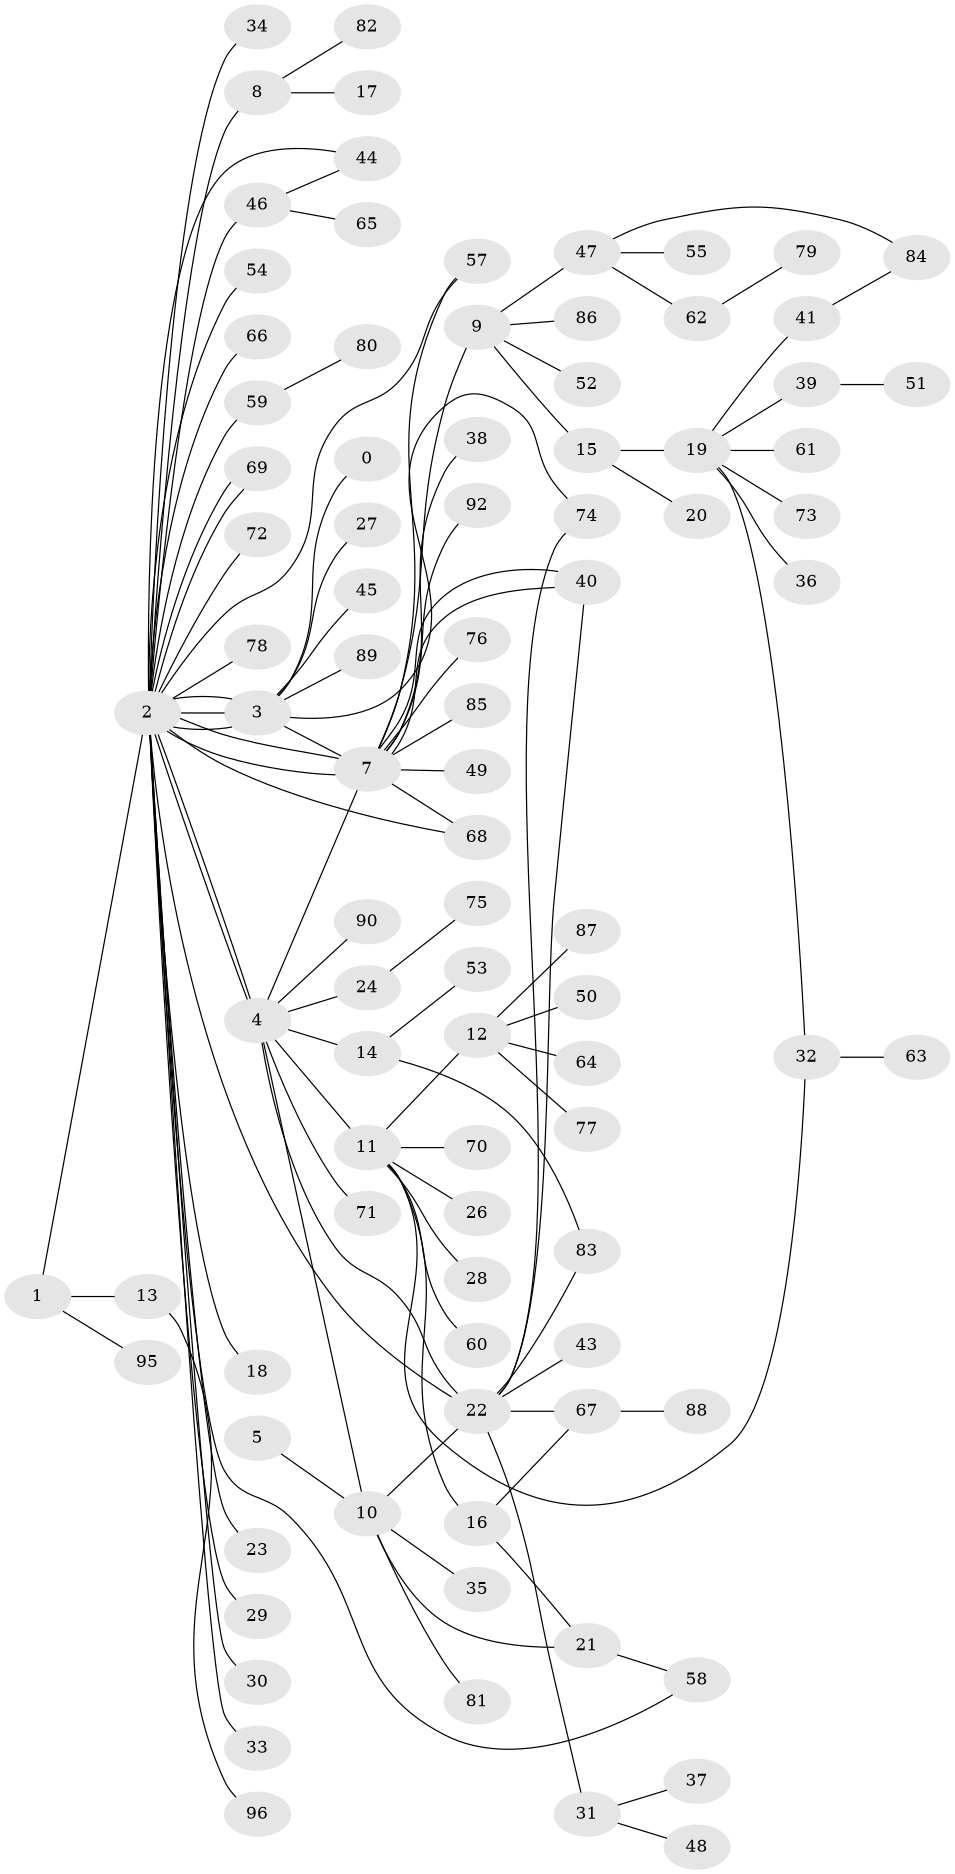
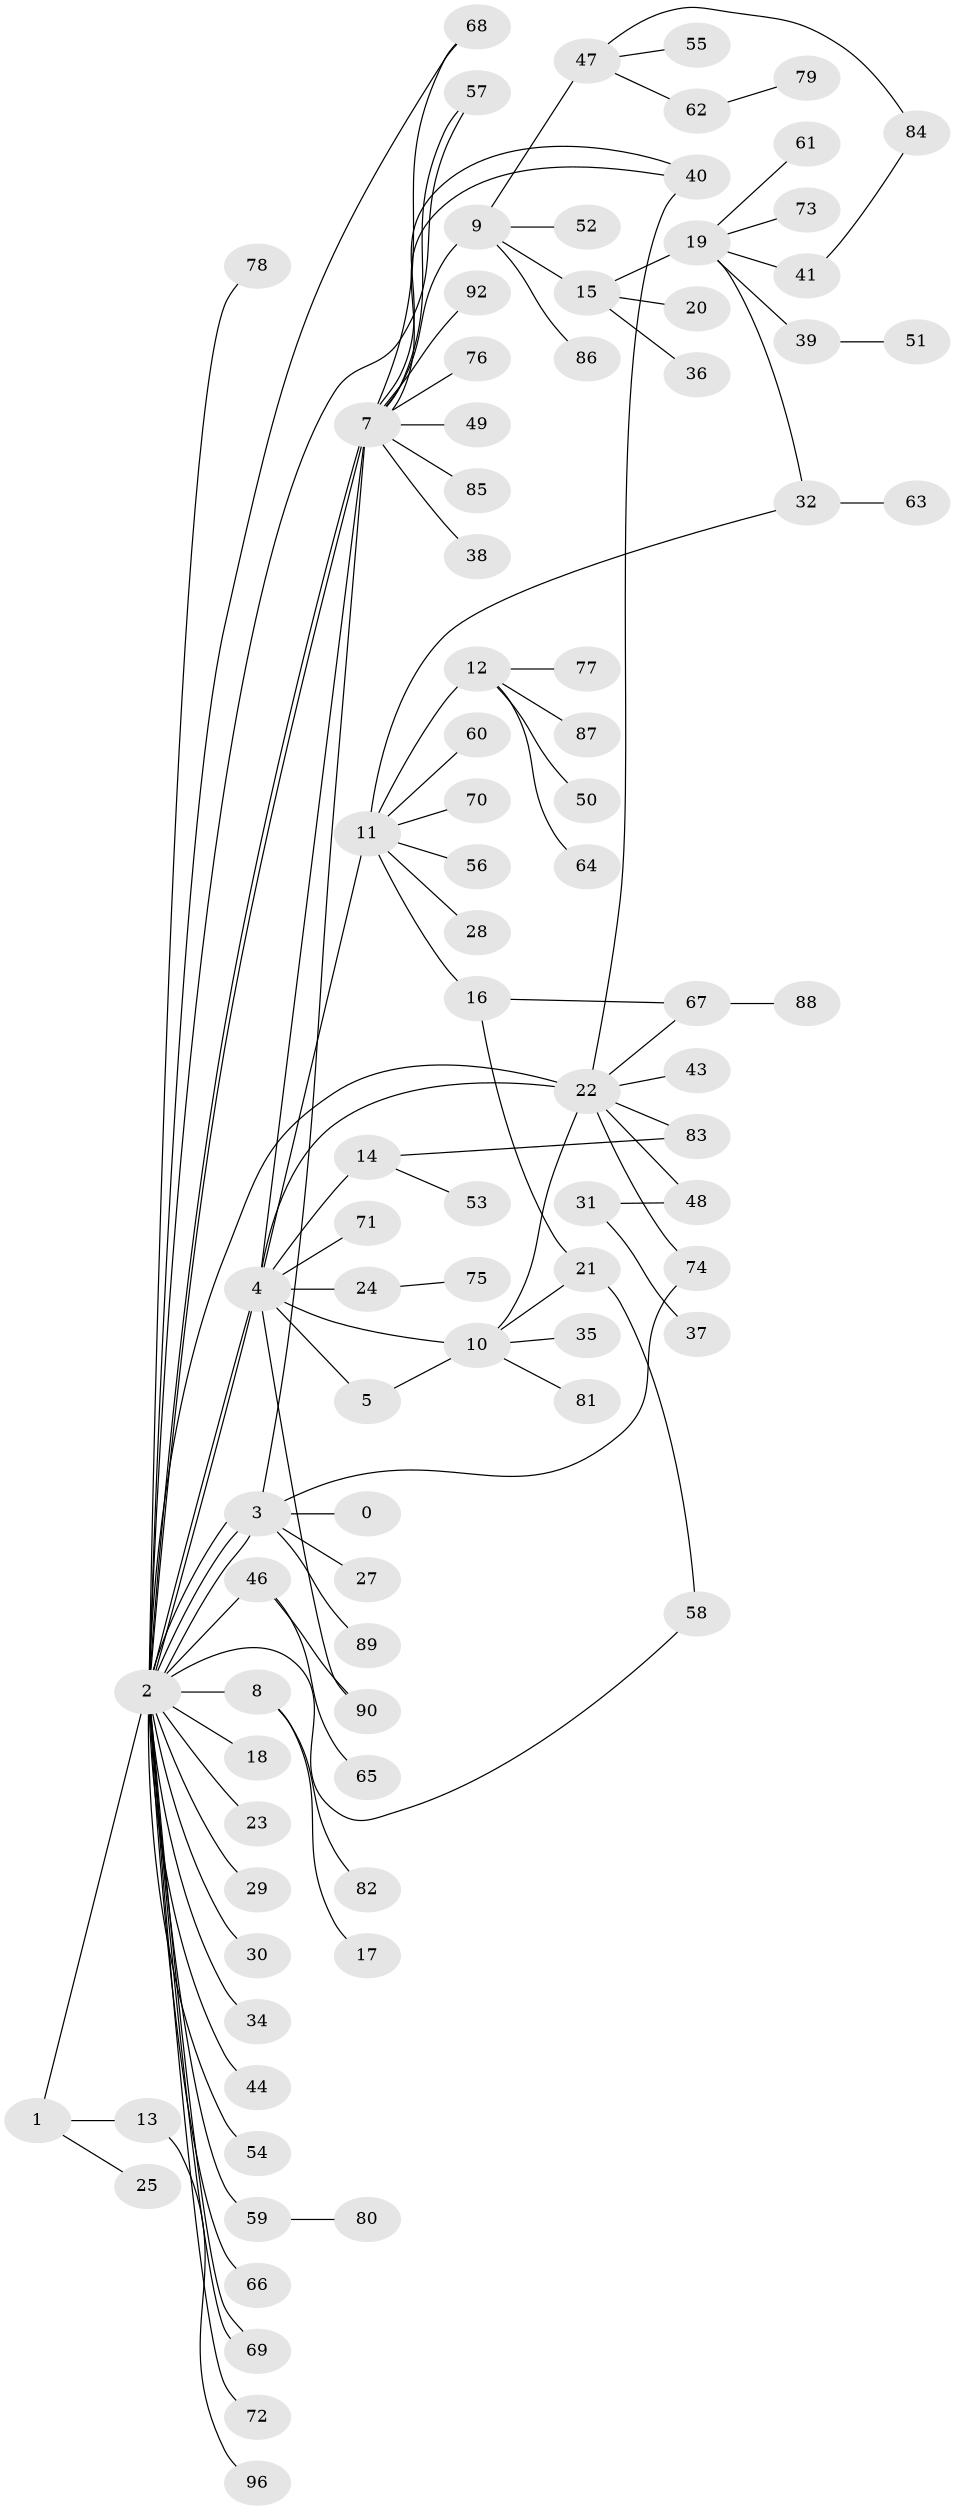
edge "44" -- "46": now "90" -- "46"
edge "19" -- "36": now "15" -- "36"
node "45": removed
node "26": label "26" -> "56"
edge "4" -- "5": added
node "95": label "95" -> "25"
edge "22" -- "31": now "22" -- "48"
node "33": removed
